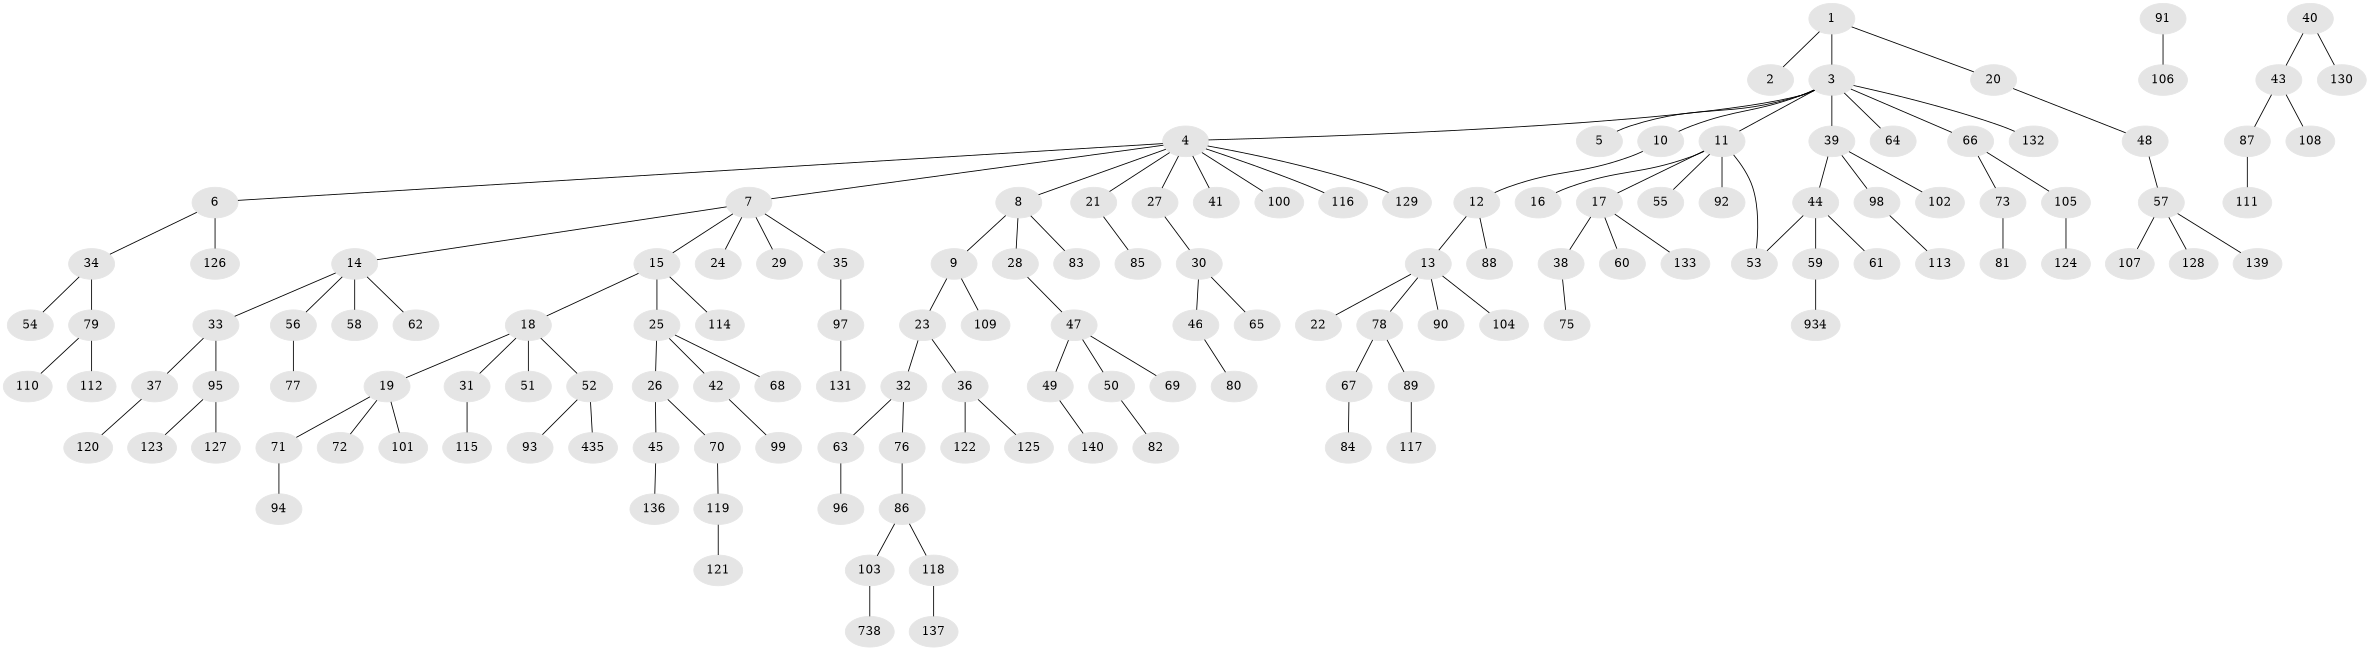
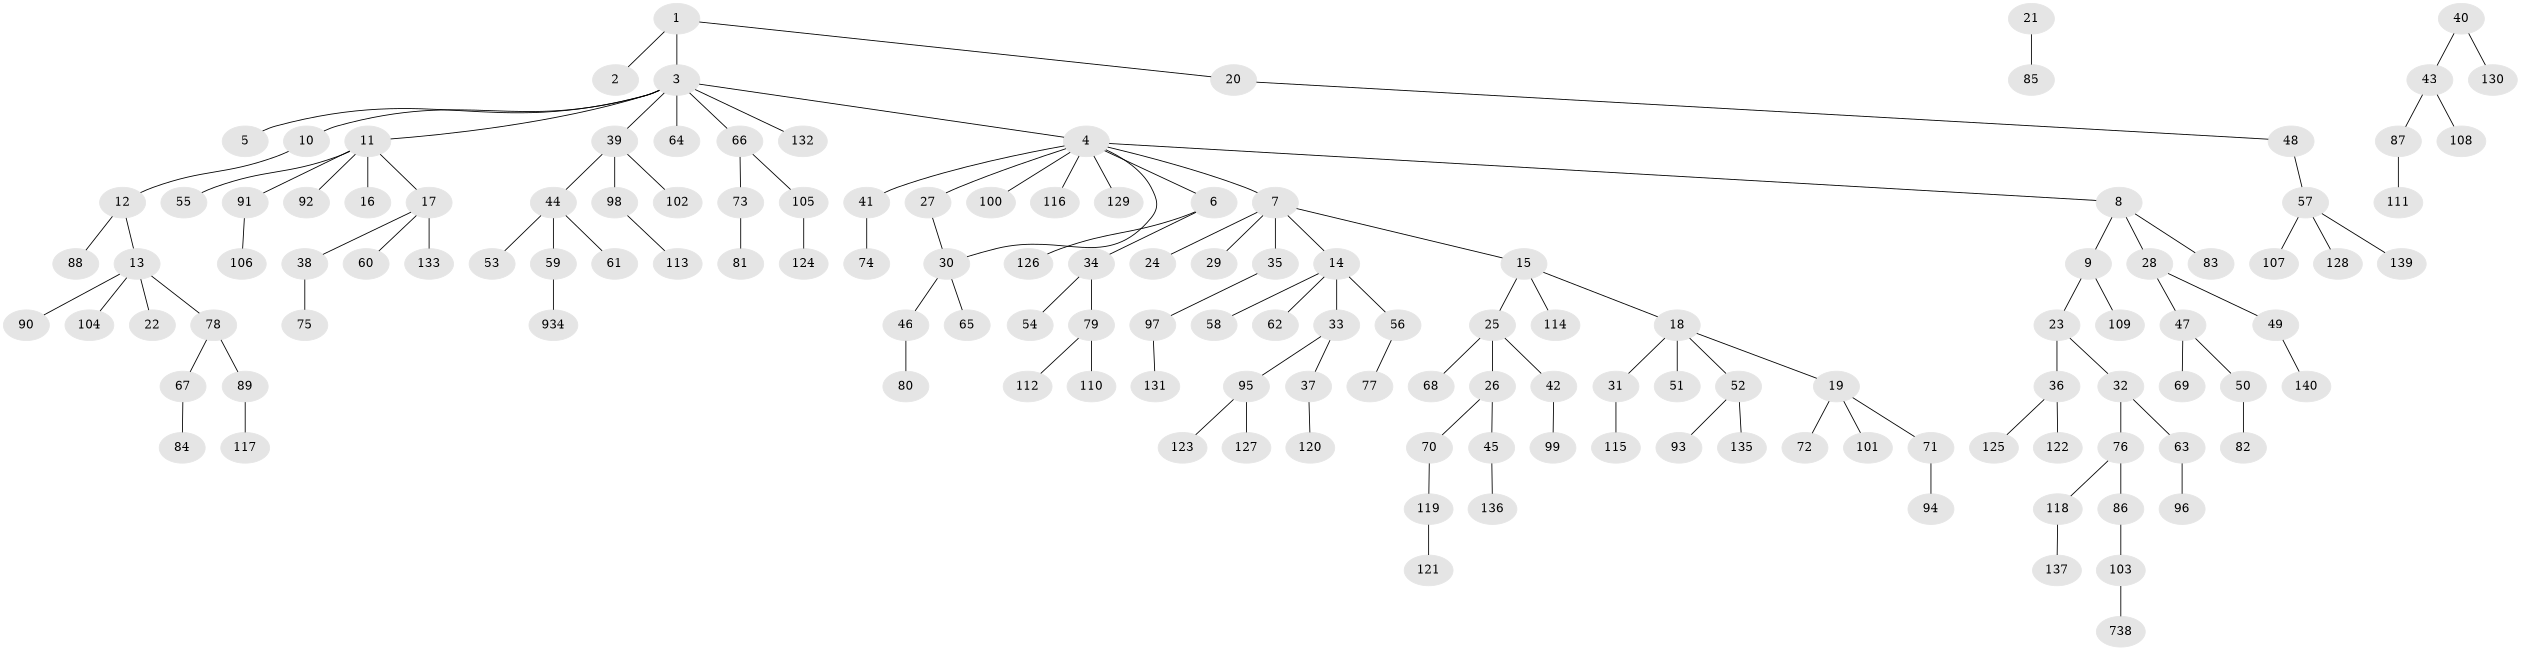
edge "4" -- "21": now "4" -- "30"
edge "11" -- "53": now "11" -- "91"
node "74": added
edge "47" -- "49": now "28" -- "49"
node "435": label "435" -> "135"
edge "86" -- "118": now "76" -- "118"
